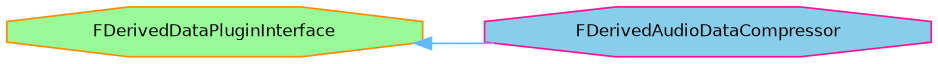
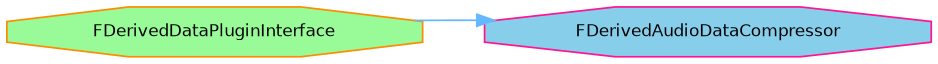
edge "FDerivedAudioDataCompressor" -> "FDerivedDataPluginInterface": reversed
